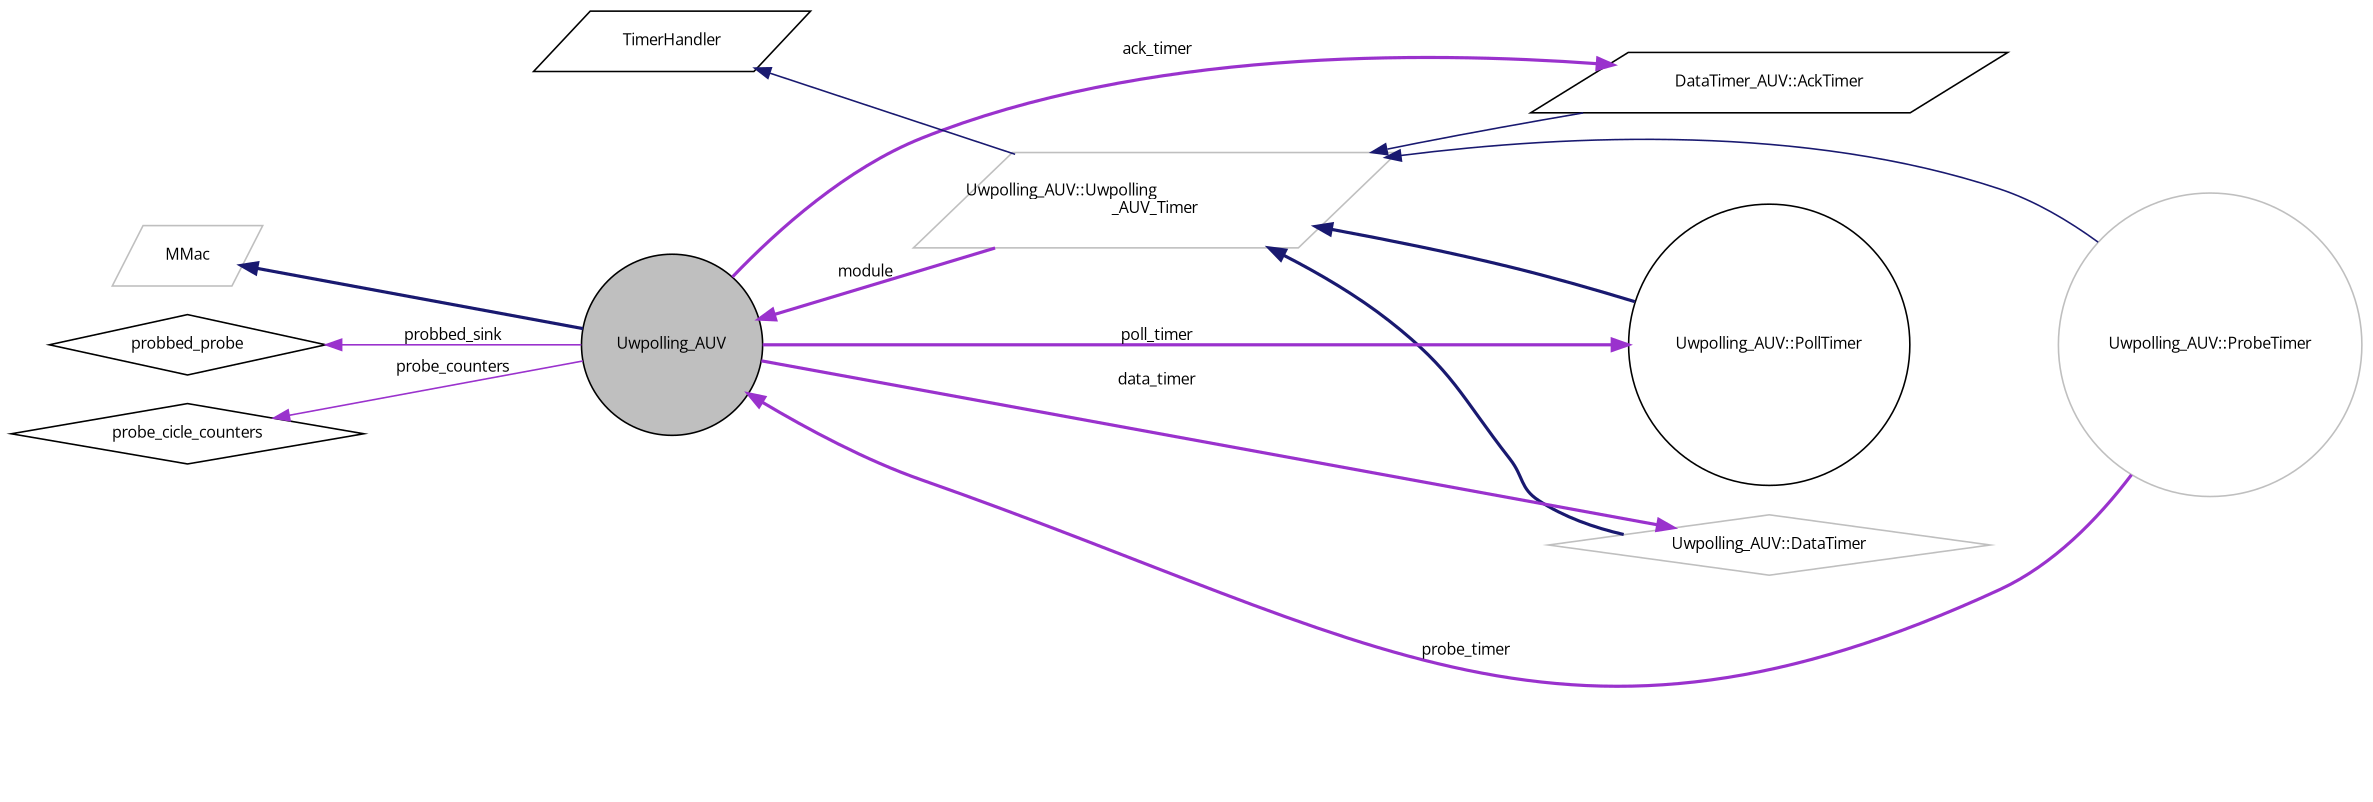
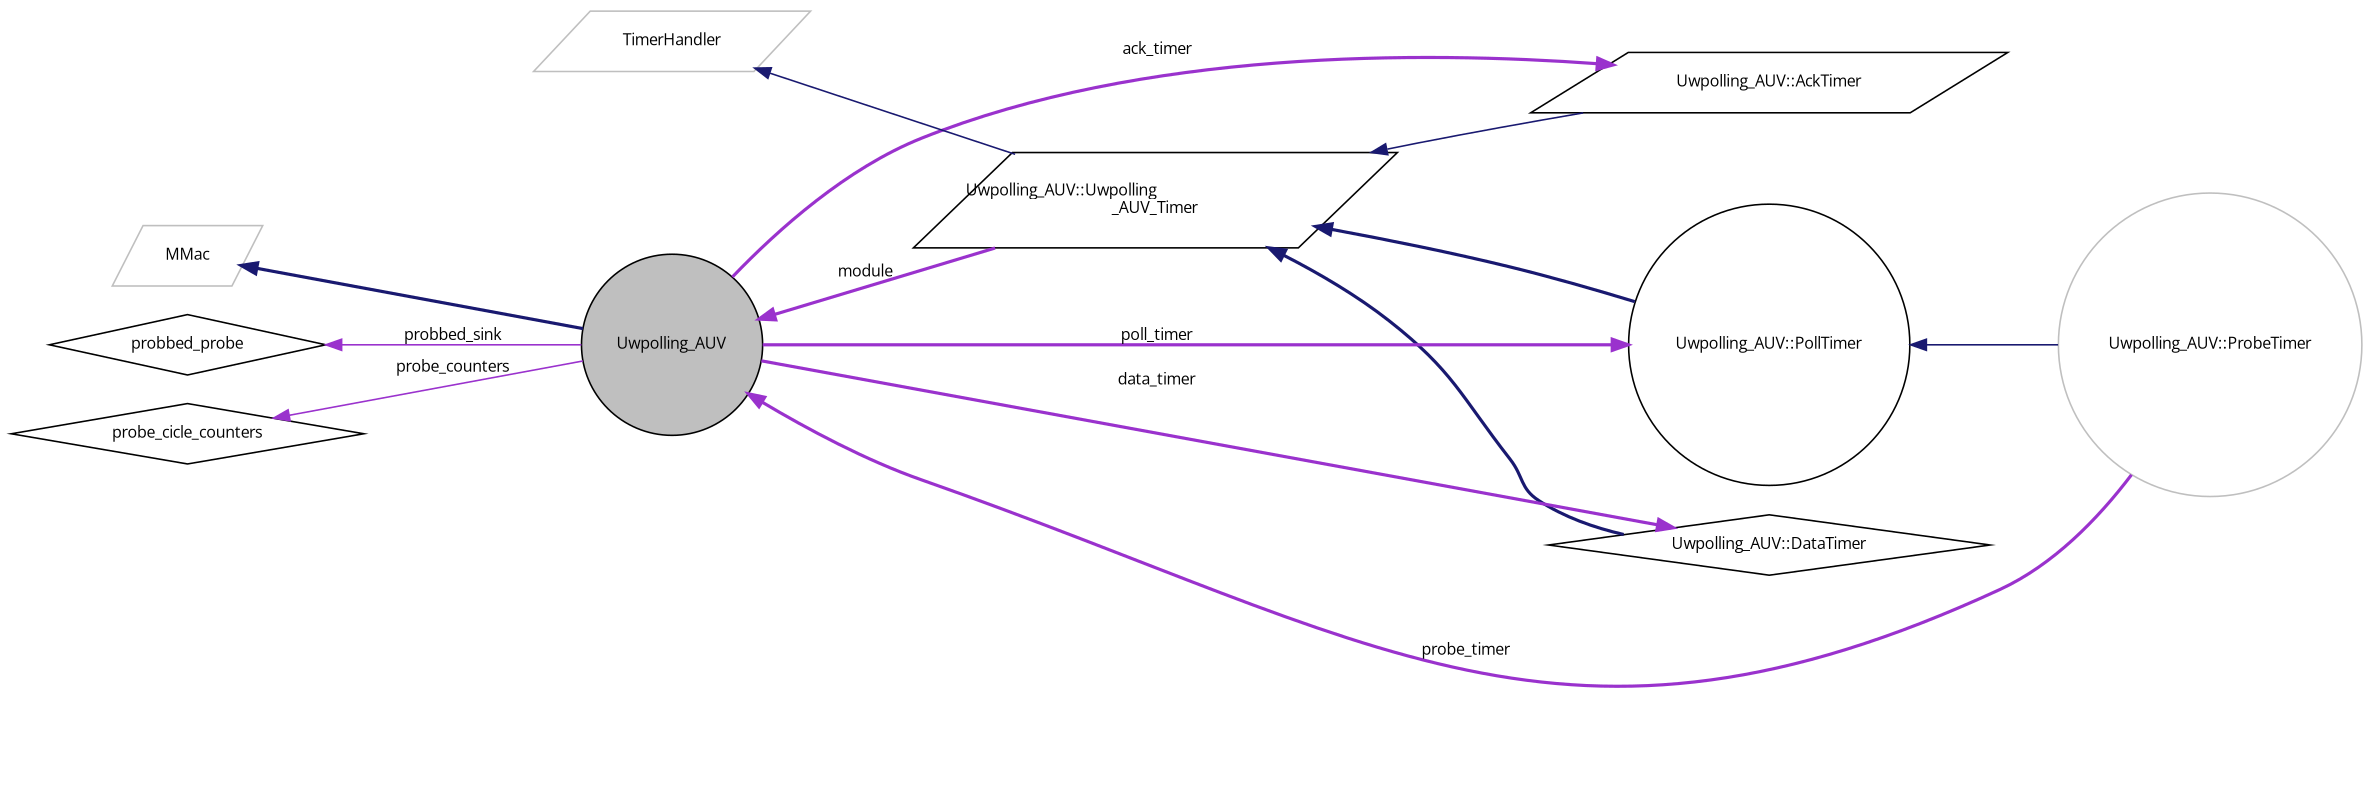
node "TimerHandler": color black -> grey75
node "DataTimer_AUV::AckTimer": label "DataTimer_AUV::AckTimer" -> "Uwpolling_AUV::AckTimer"
edge "Uwpolling_AUV::ProbeTimer" -> "Uwpolling_AUV::Uwpolling _AUV_Timer": now "Uwpolling_AUV::ProbeTimer" -> "Uwpolling_AUV::PollTimer"
node "Uwpolling_AUV::Uwpolling _AUV_Timer": color grey75 -> black
node "Uwpolling_AUV::DataTimer": color grey75 -> black
